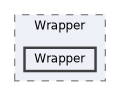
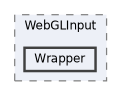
cluster "Wrapper": label "Wrapper" -> "WebGLInput"
